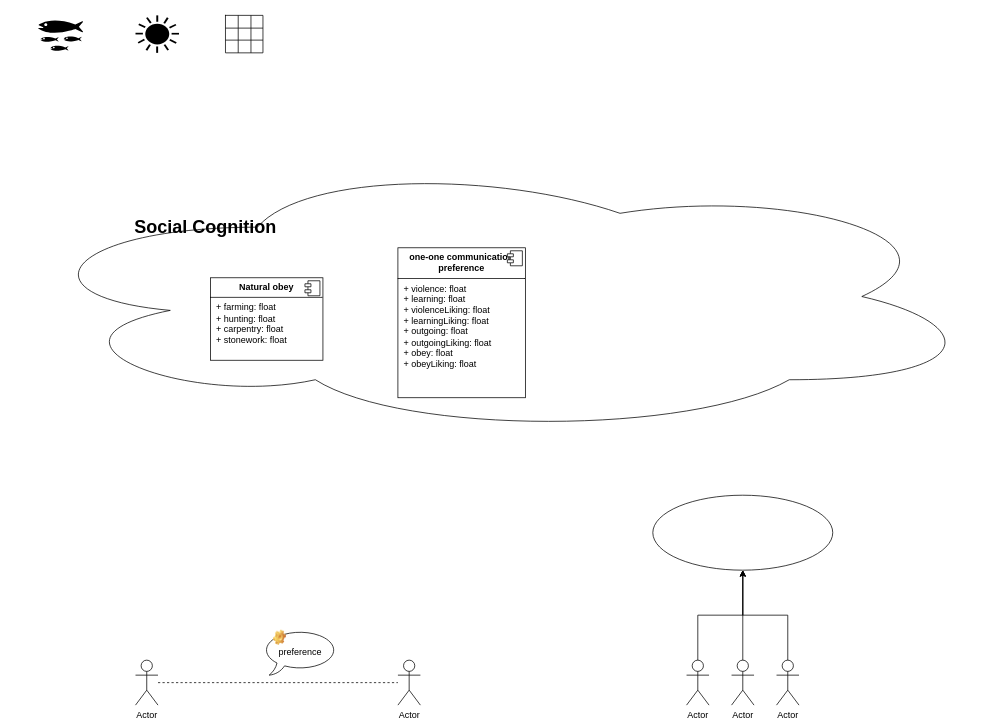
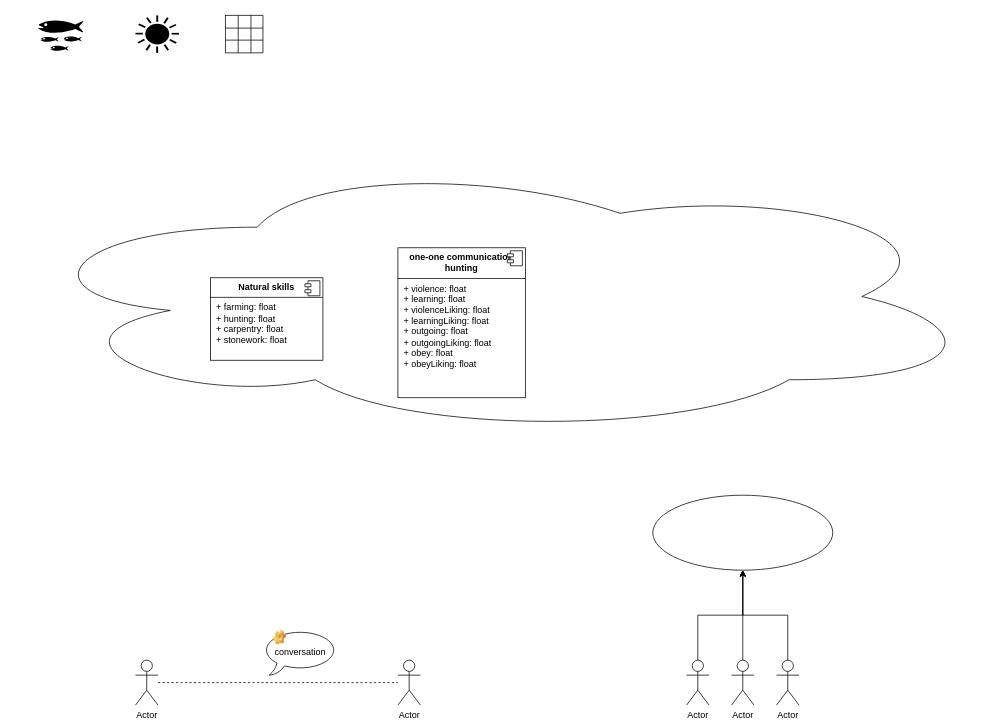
node "Social Cognition": removed
node "one-one communication preference + violence: float + learning: float + violenceLiking: float + learningLiking: float + outgoing: float + outgoingLiking: float + obey: float + obeyLiking: float": label "one-one communication preference + violence: float + learning: float + violenceLiking: float + learningLiking: float + outgoing: float + outgoingLiking: float + obey: float + obeyLiking: float" -> "one-one communication hunting + violence: float + learning: float + violenceLiking: float + learningLiking: float + outgoing: float + outgoingLiking: float + obey: float + obeyLiking: float"
node "Natural obey + farming: float + hunting: float + carpentry: float + stonework: float": label "Natural obey + farming: float + hunting: float + carpentry: float + stonework: float" -> "Natural skills + farming: float + hunting: float + carpentry: float + stonework: float"
node "preference": label "preference" -> "conversation"
